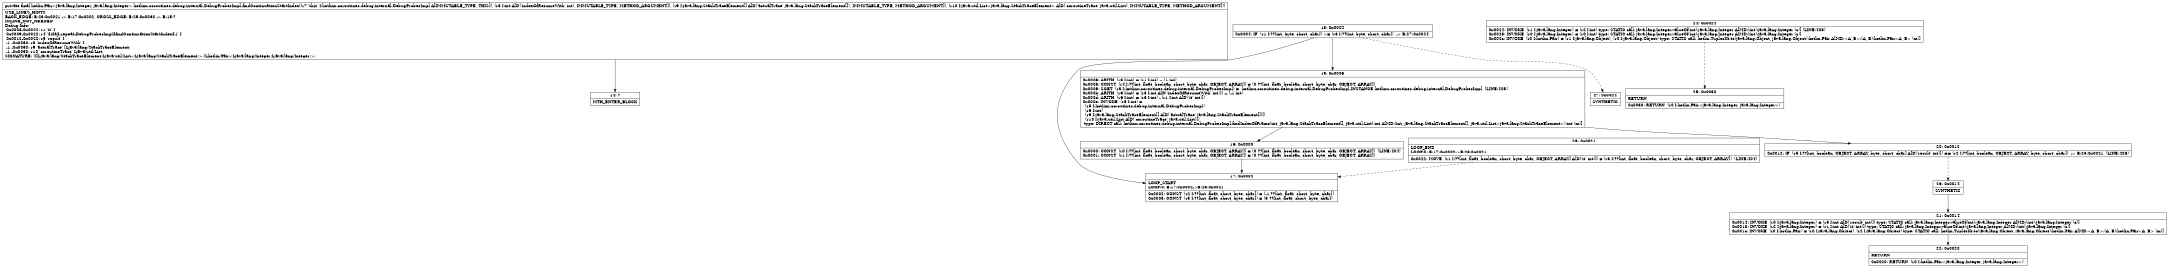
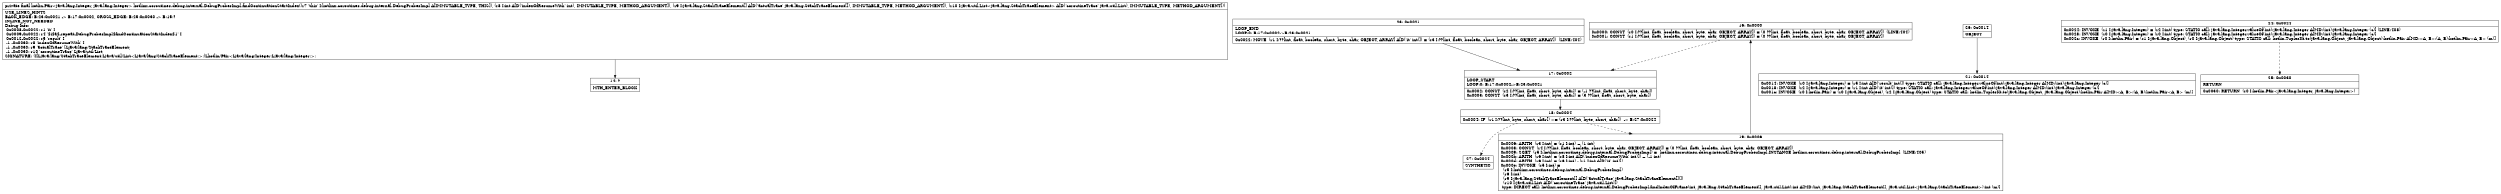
edge "18: 0x0004" -> "19: 0x0006": style solid -> dashed
edge "18: 0x0004" -> "17: 0x0002": reversed
node "20: 0x0012": removed
edge "16: 0x0000" -> "17: 0x0002": style solid -> dashed
edge "23: 0x0021" -> "17: 0x0002": style dashed -> solid
node "26: 0x0014": text "SYNTHETIC" -> "OBJECT"
node "22: 0x0020": removed
